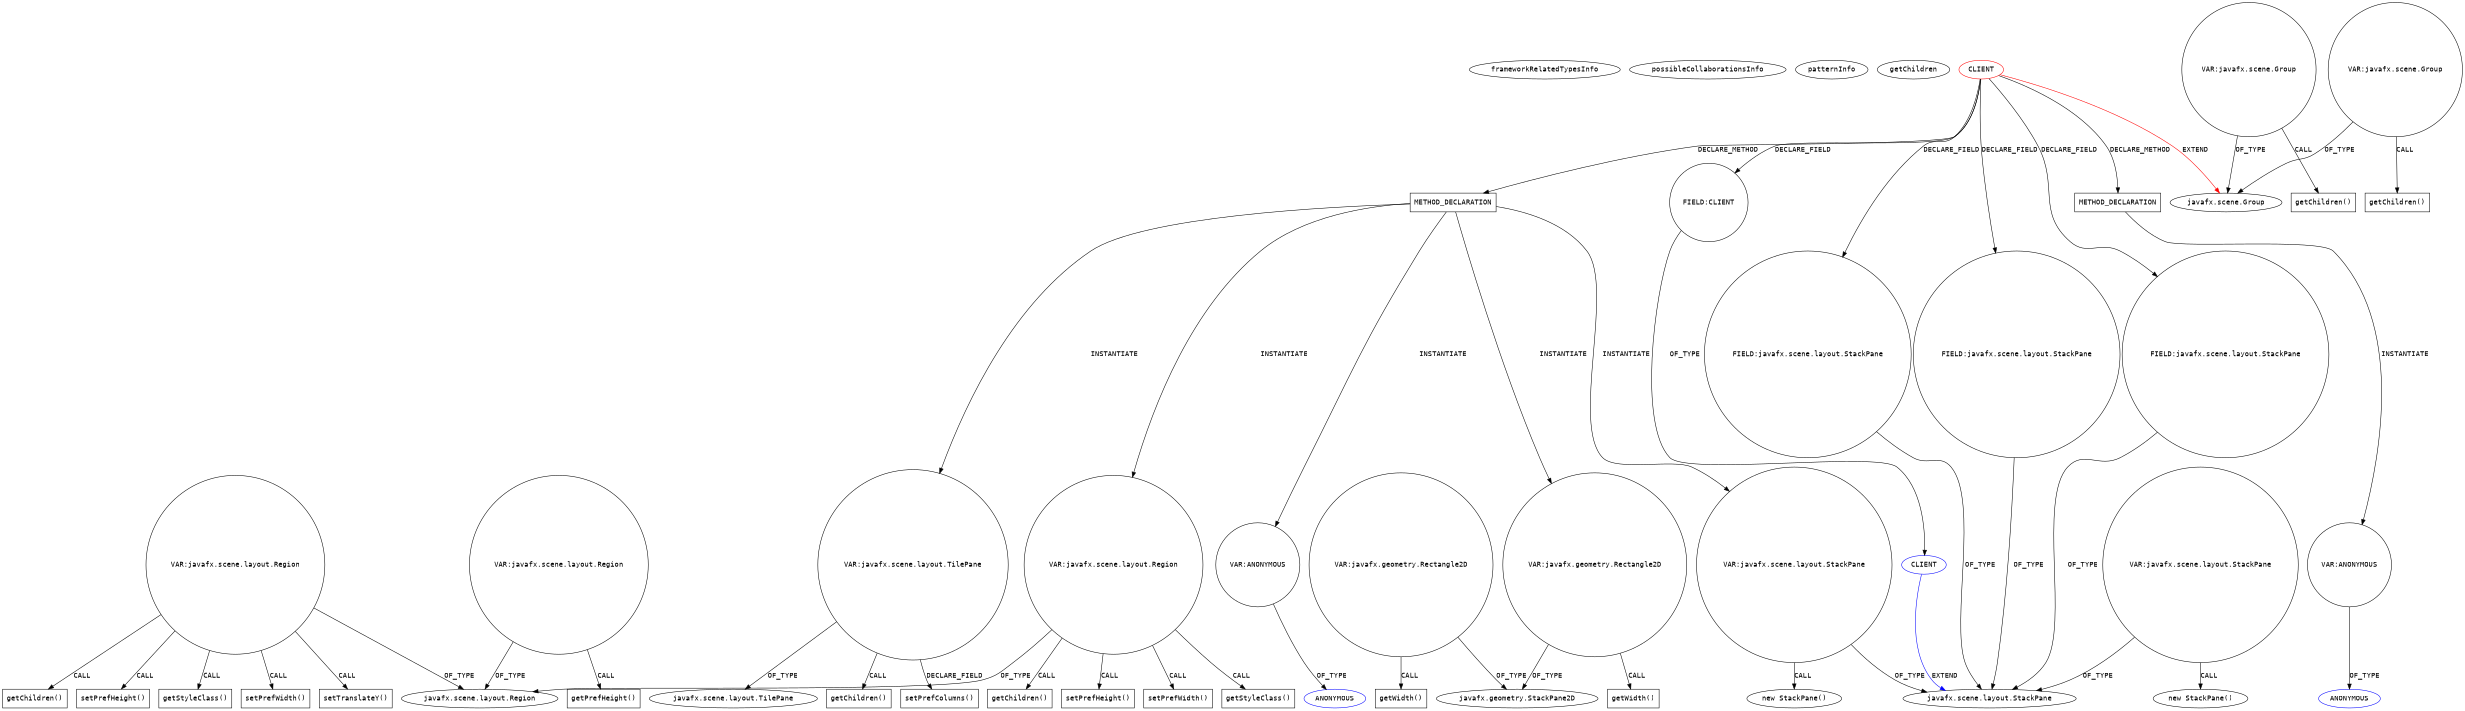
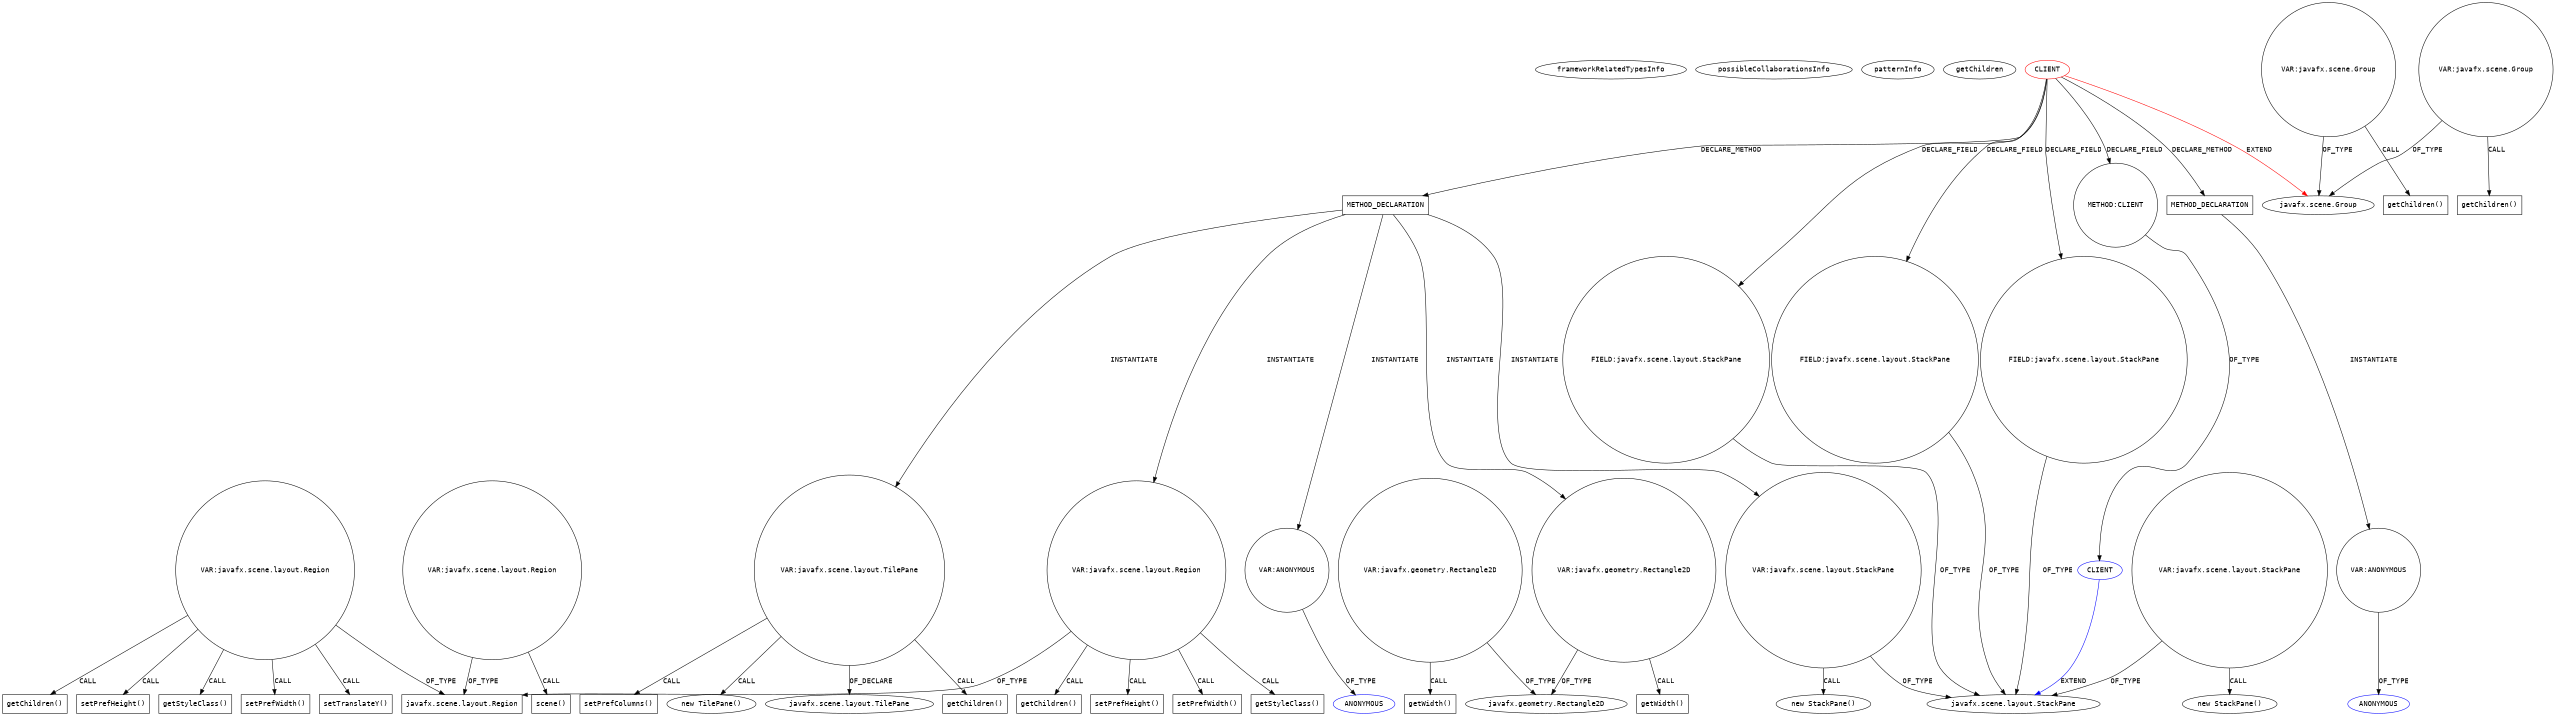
node "FIELD:CLIENT": label "FIELD:CLIENT" -> "METHOD:CLIENT"
edge "VAR:javafx.scene.layout.TilePane" -> "javafx.scene.layout.TilePane": label "OF_TYPE" -> "OF_DECLARE"
edge "VAR:javafx.scene.layout.TilePane" -> "setPrefColumns()": label "DECLARE_FIELD" -> "CALL"
node "javafx.scene.layout.Region": shape ellipse -> box
node "getPrefHeight()": label "getPrefHeight()" -> "scene()"
node "javafx.geometry.StackPane2D": label "javafx.geometry.StackPane2D" -> "javafx.geometry.Rectangle2D"
node "new TilePane()": added
